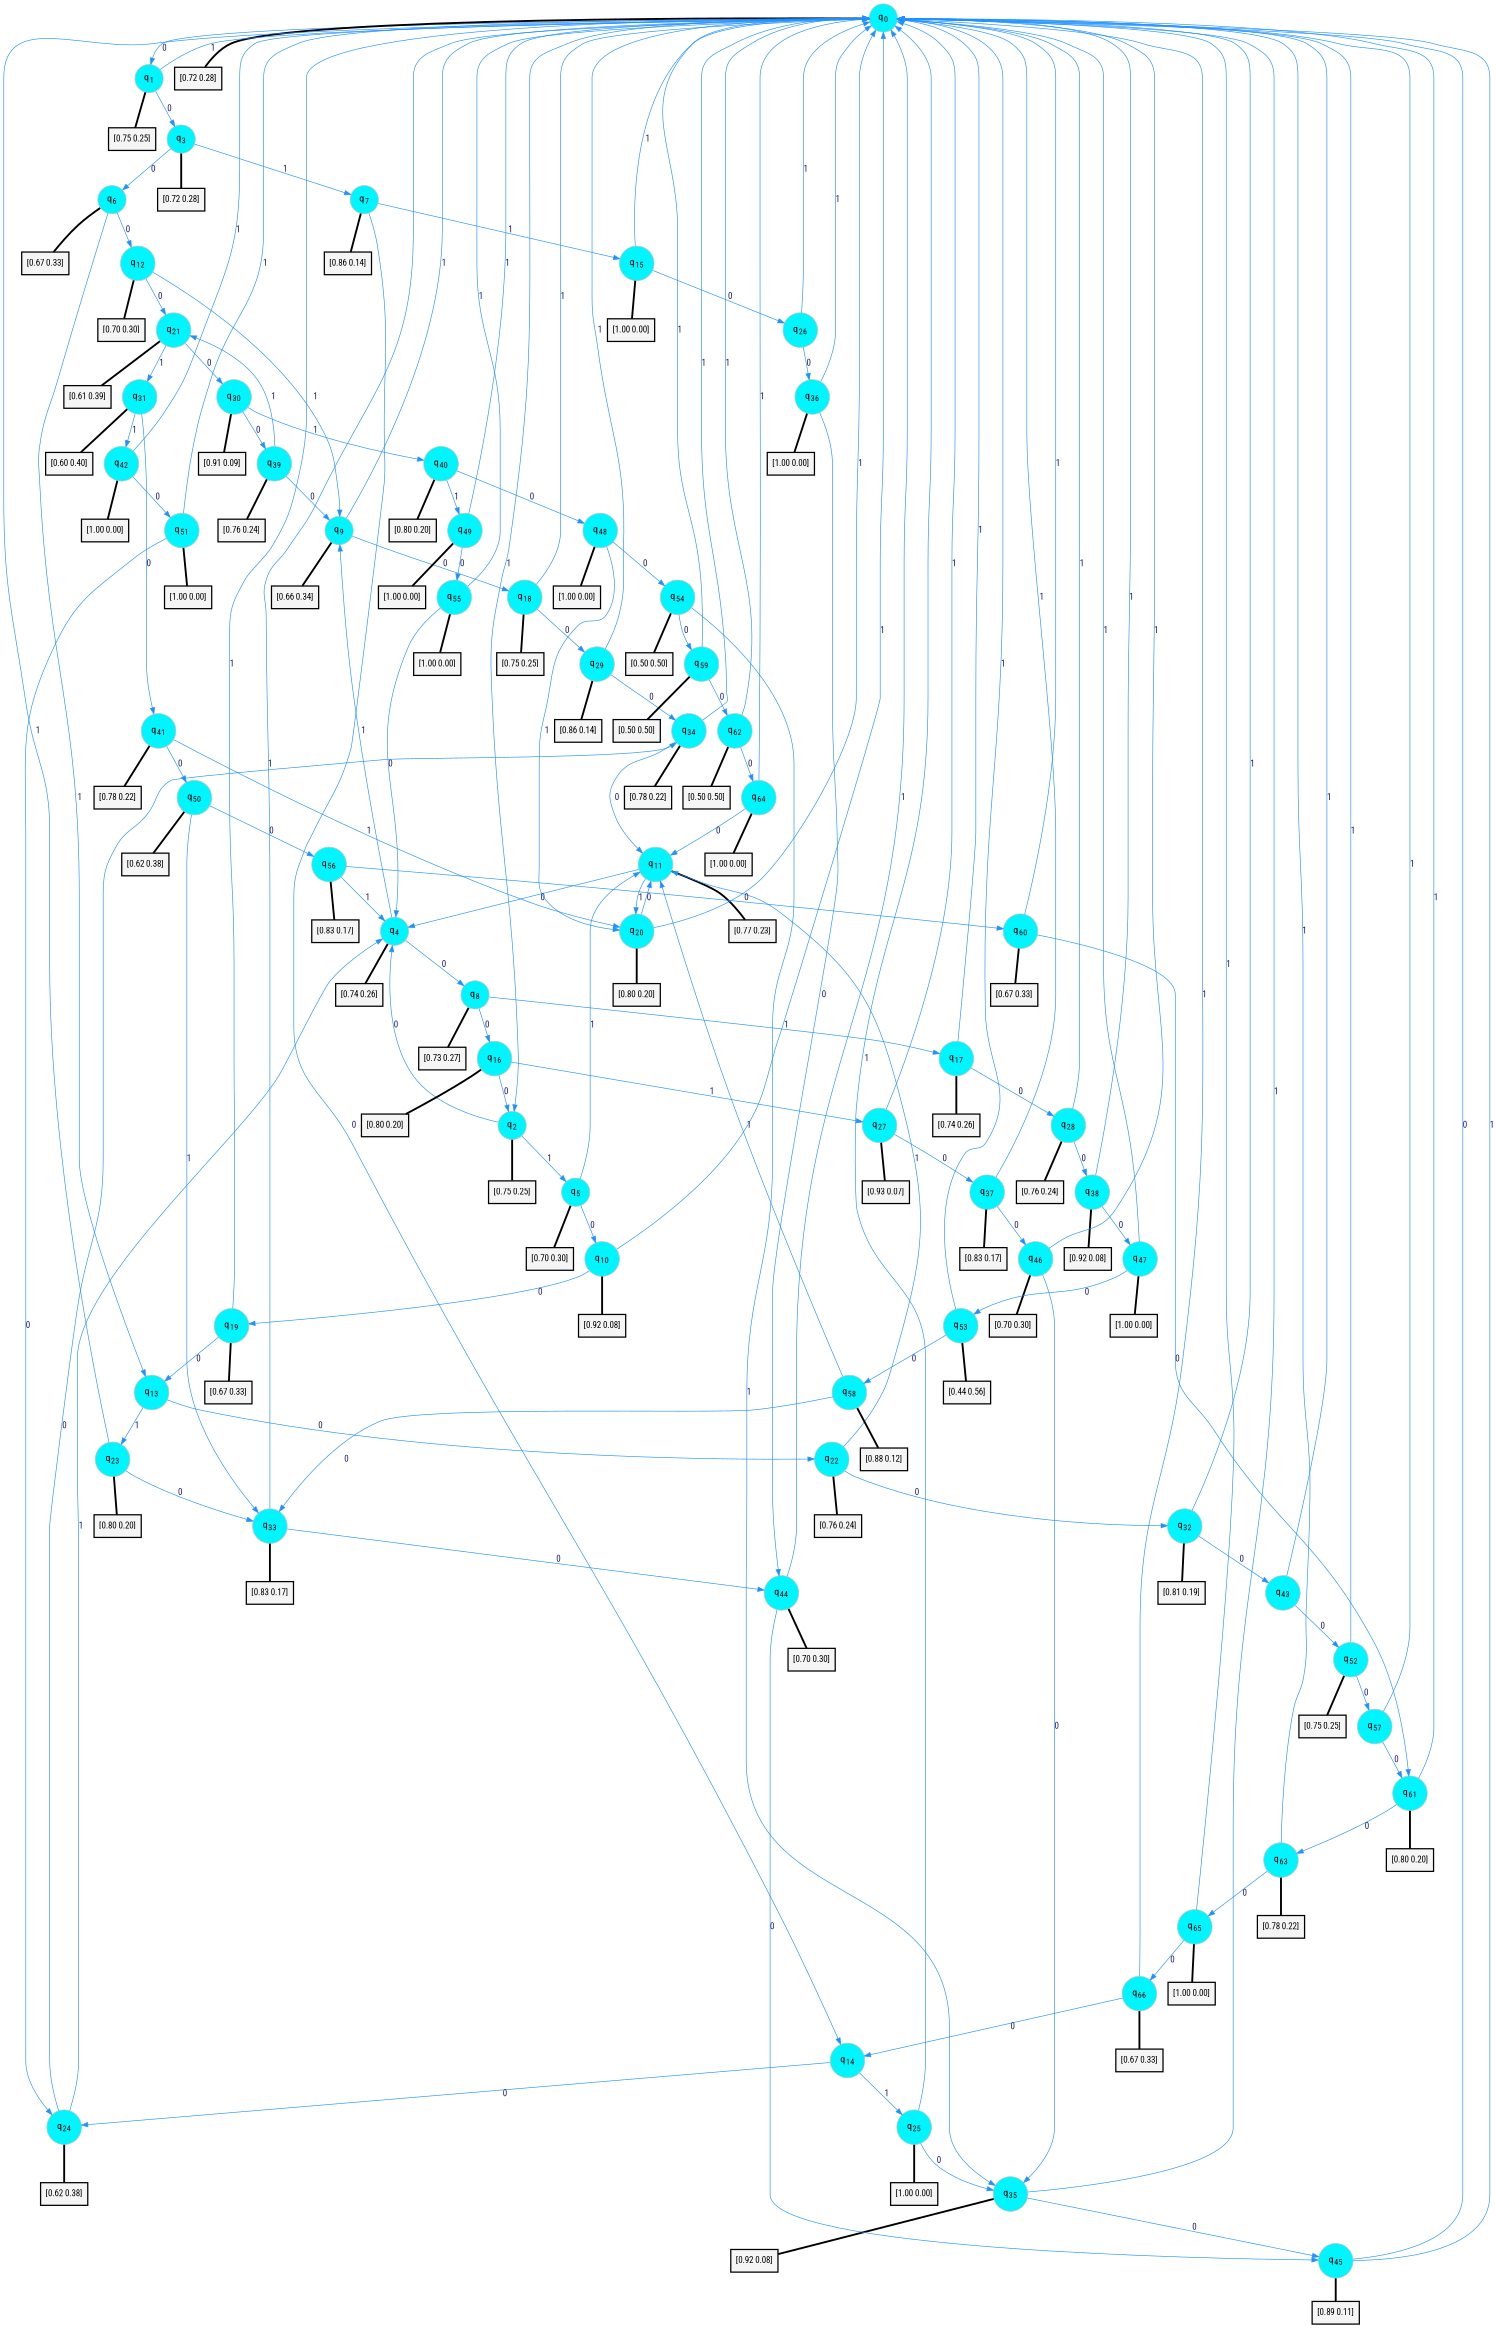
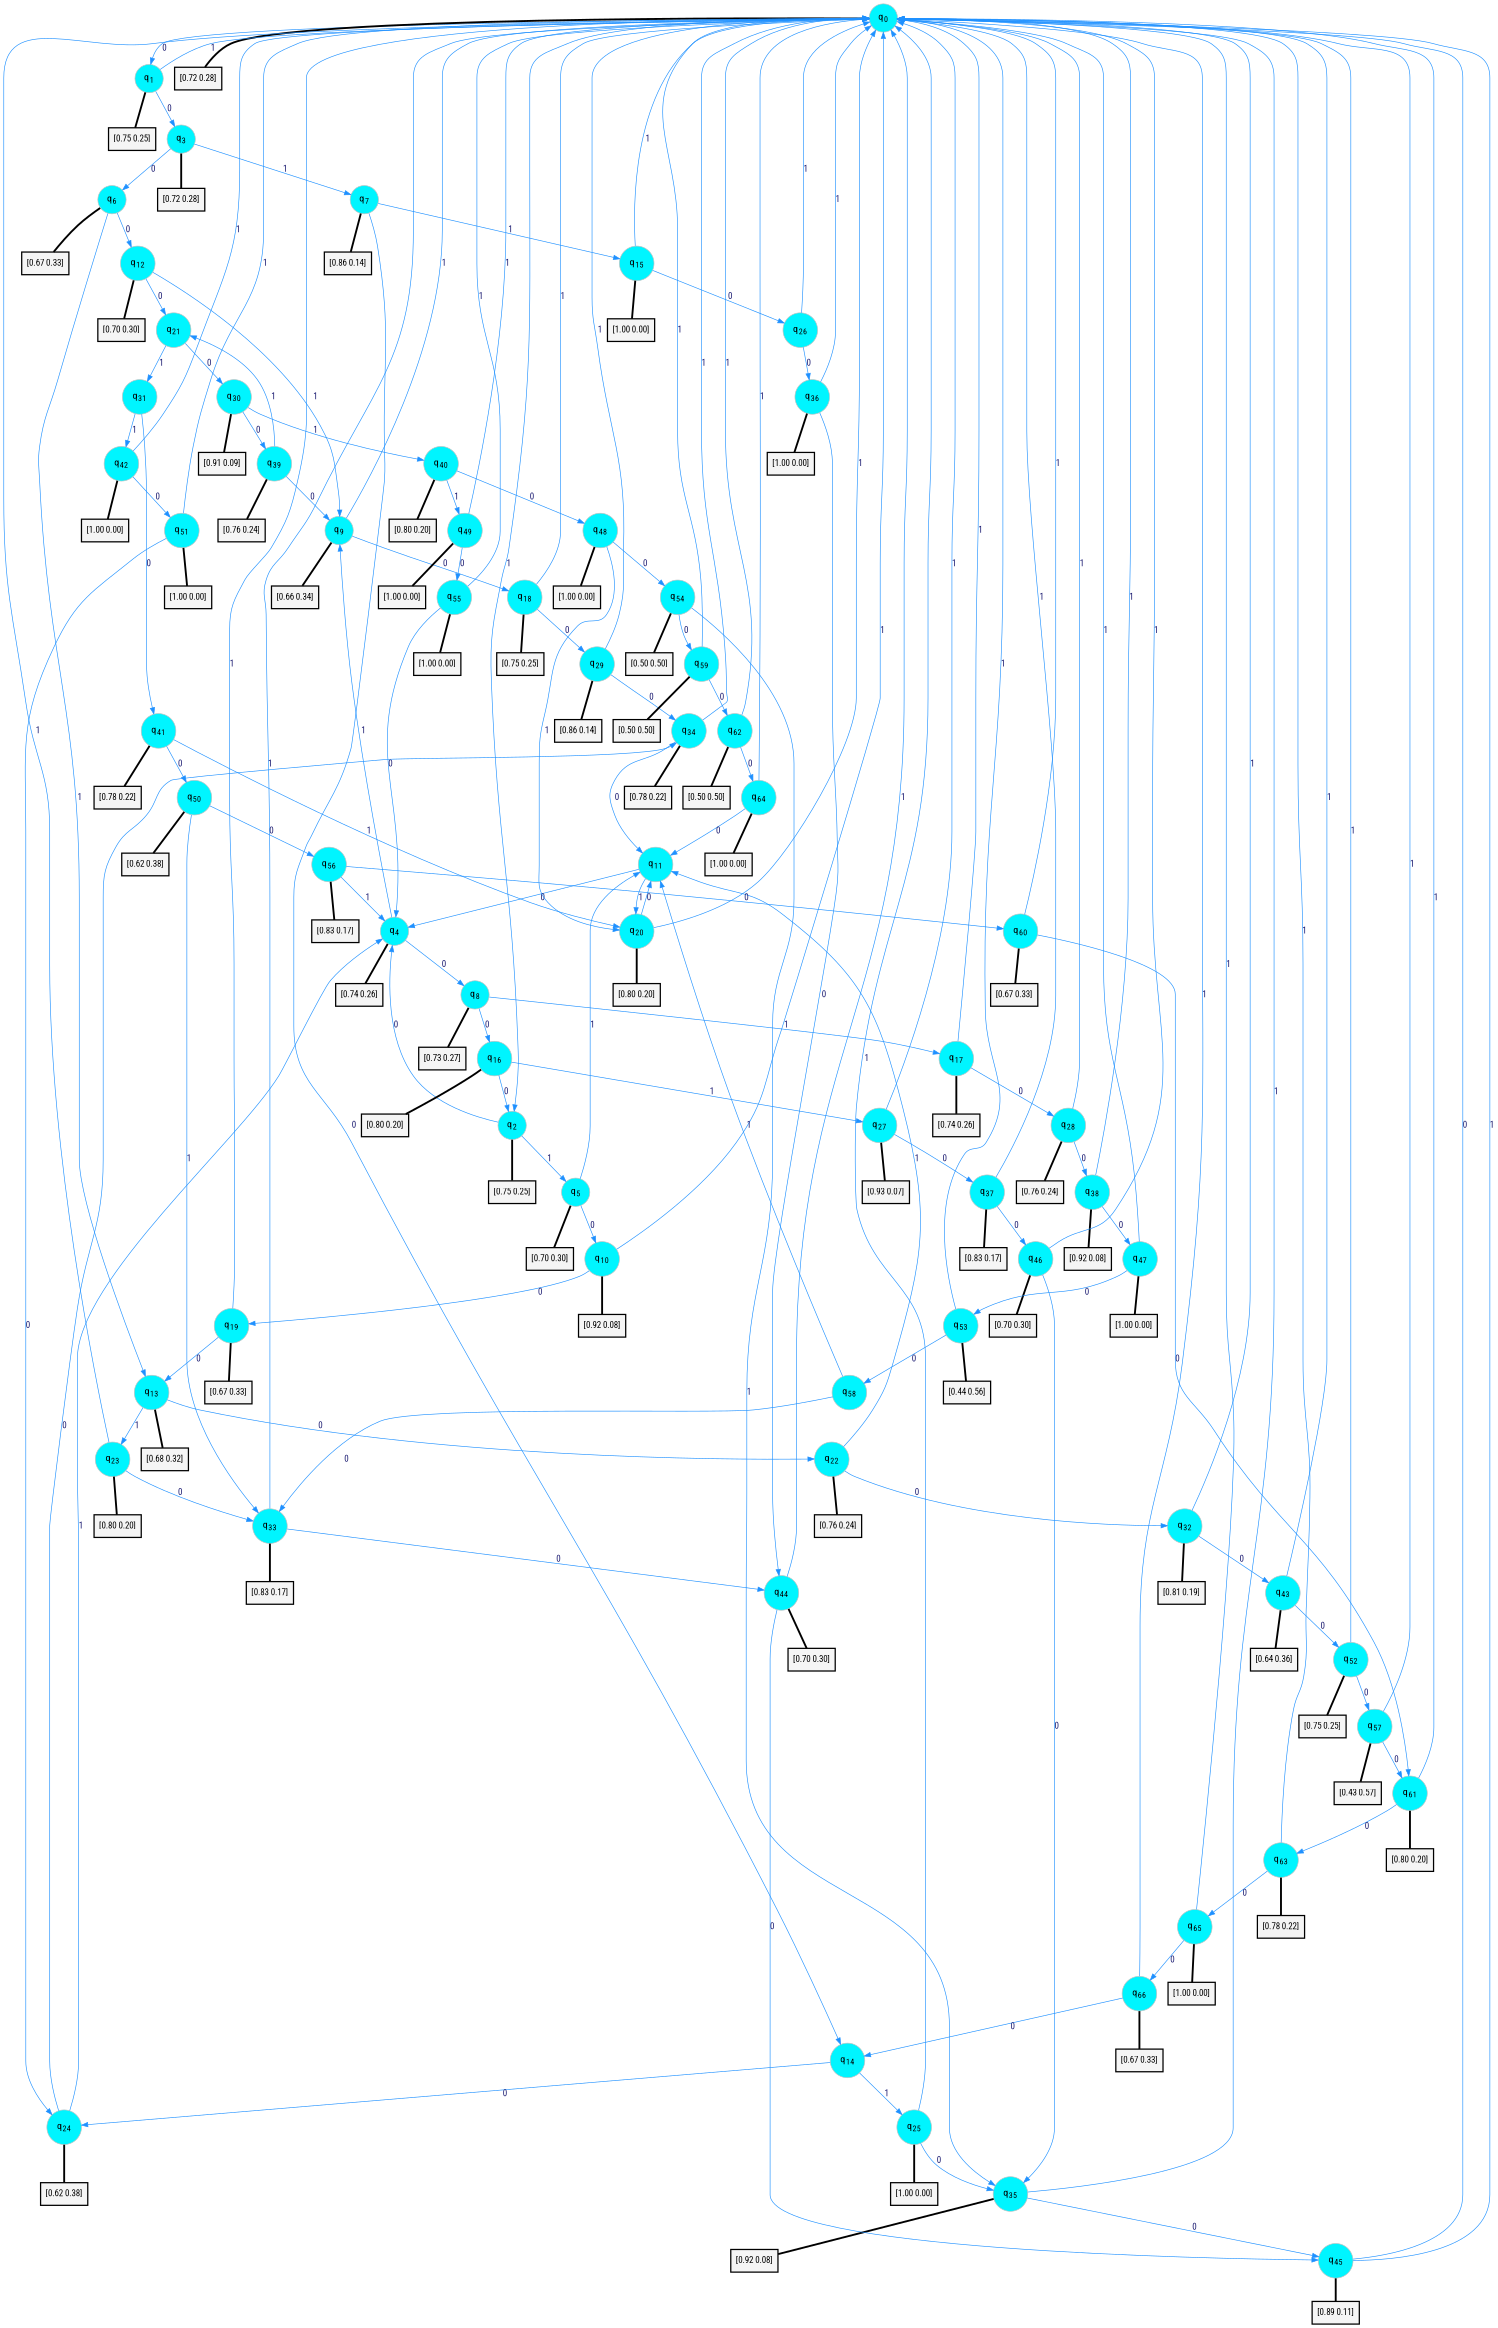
node "[0.61 0.39]": removed
node "[0.60 0.40]": removed
node "[0.77 0.23]": removed
node "[0.68 0.32]": added
node "[0.88 0.12]": removed
node "[0.64 0.36]": added
node "[0.43 0.57]": added
